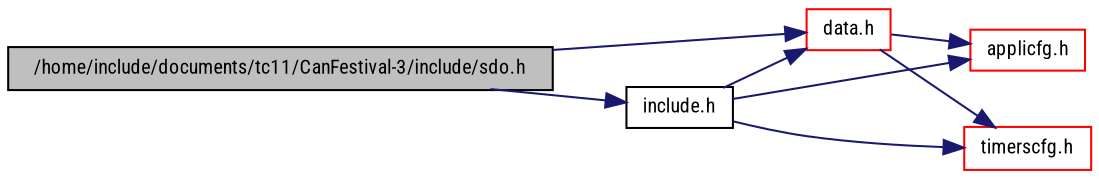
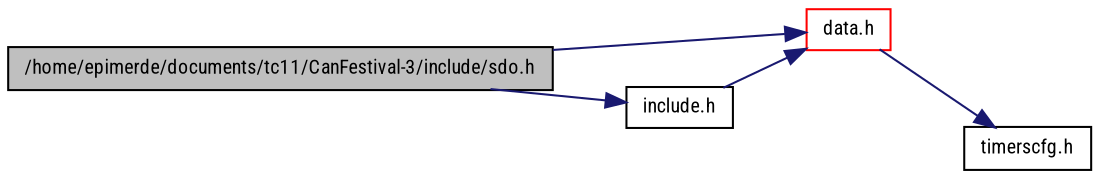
node "applicfg.h": removed
node "/home/include/documents/tc11/CanFestival-3/include/sdo.h": label "/home/include/documents/tc11/CanFestival-3/include/sdo.h" -> "/home/epimerde/documents/tc11/CanFestival-3/include/sdo.h"
edge "include.h" -> "timerscfg.h": removed
node "timerscfg.h": color red -> black
